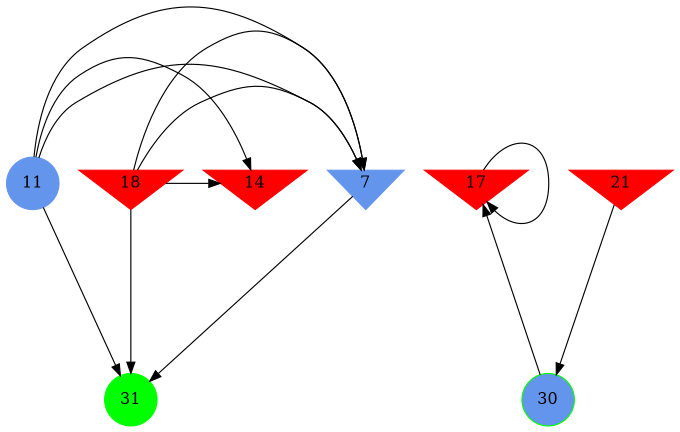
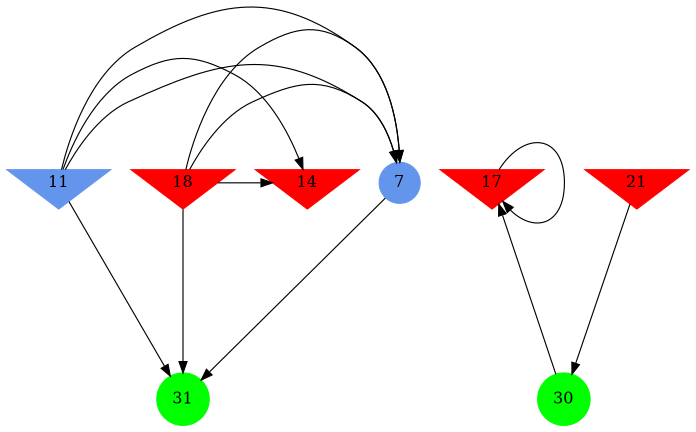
node "11": shape circle -> invtriangle
node "7": shape invtriangle -> circle
node "30": fillcolor cornflowerblue -> green
